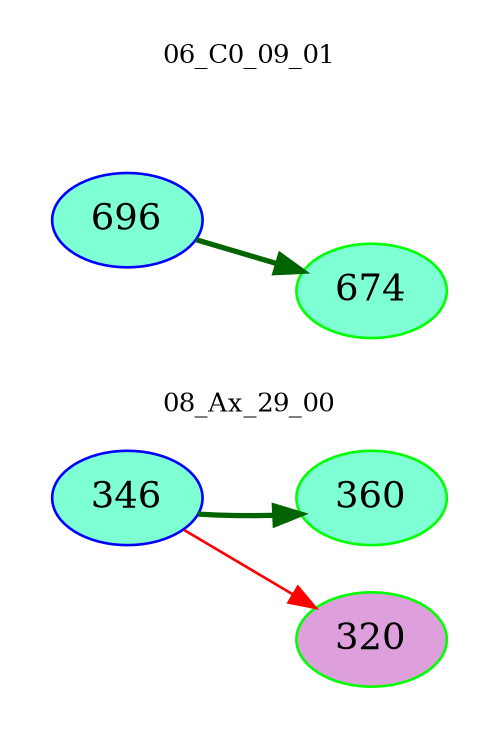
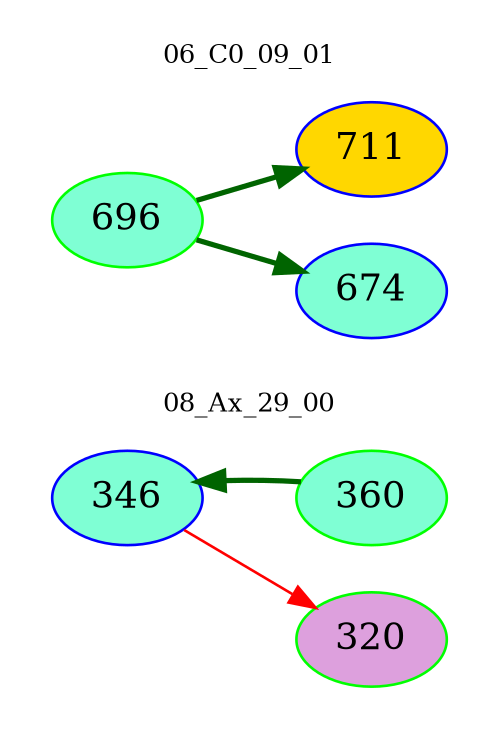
node "711": added
node "696": color blue -> green
node "674": color green -> blue
edge "346" -> "360": reversed
